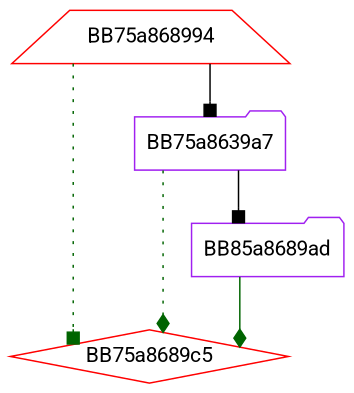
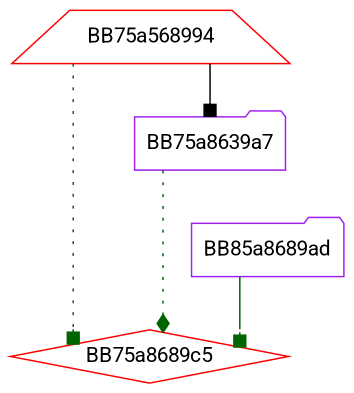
node "BB75a868994": label "BB75a868994" -> "BB75a568994"
edge "BB75a8639a7" -> "BB85a8689ad": removed
edge "BB85a8689ad" -> "BB75a8689c5": arrowhead diamond -> box
